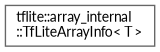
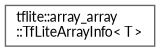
node "tflite::array_internal ::TfLiteArrayInfo< T >": label "tflite::array_internal ::TfLiteArrayInfo< T >" -> "tflite::array_array ::TfLiteArrayInfo< T >"
